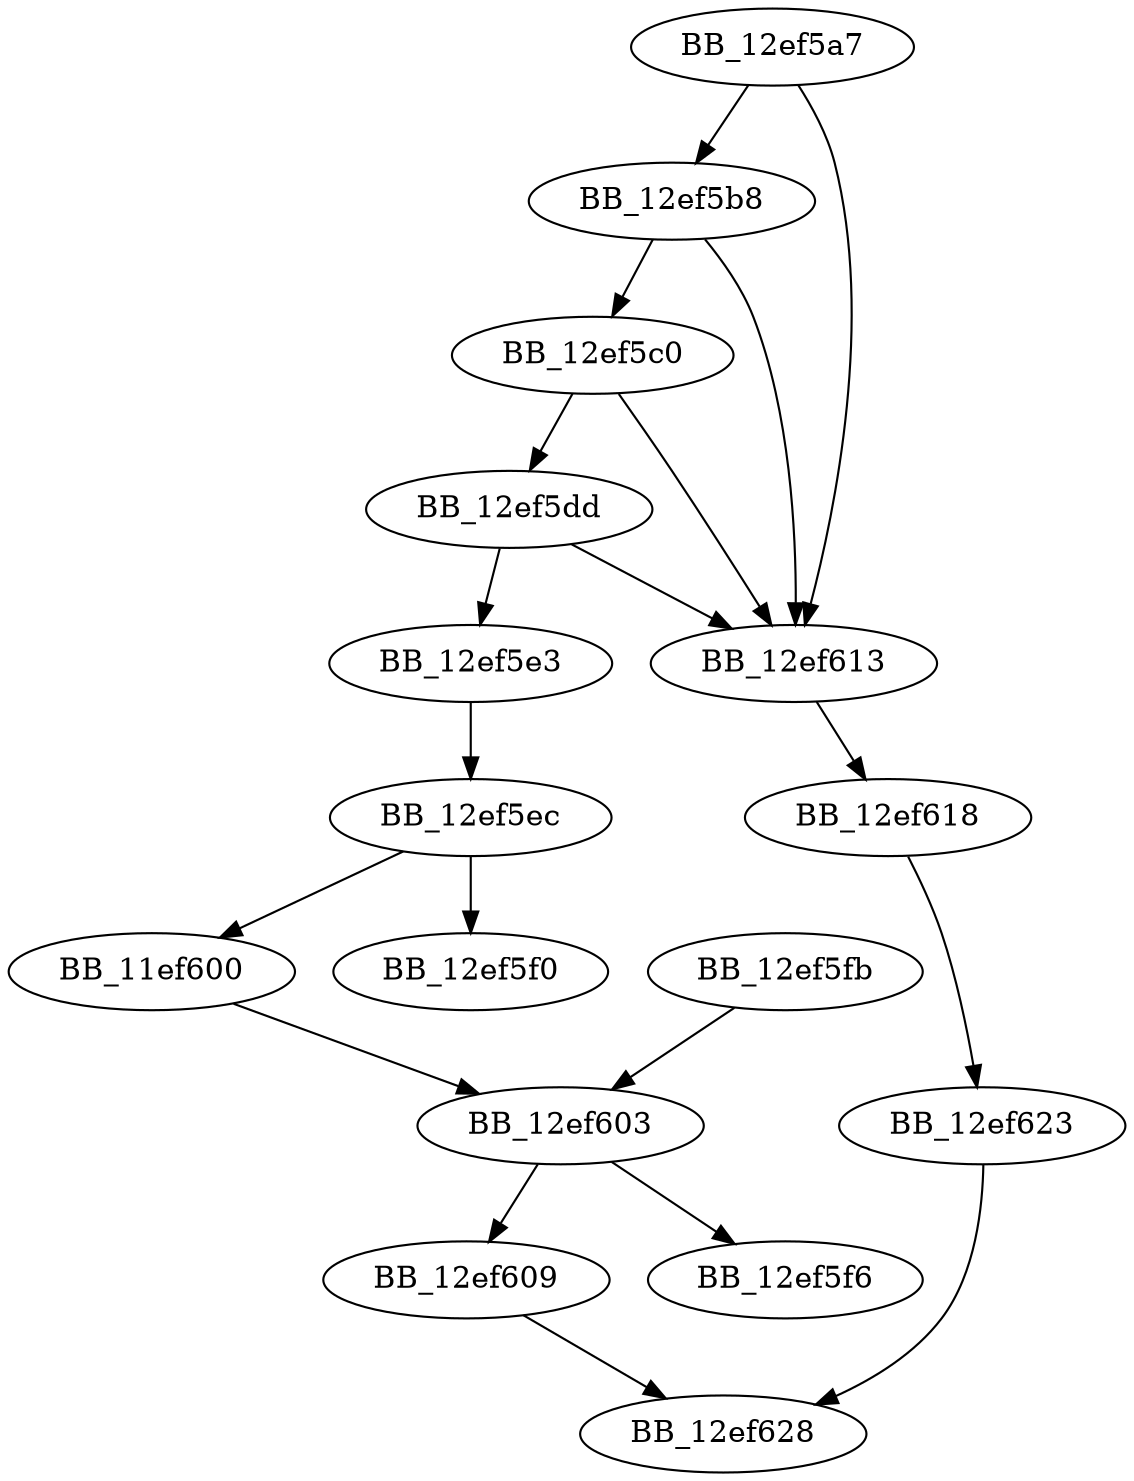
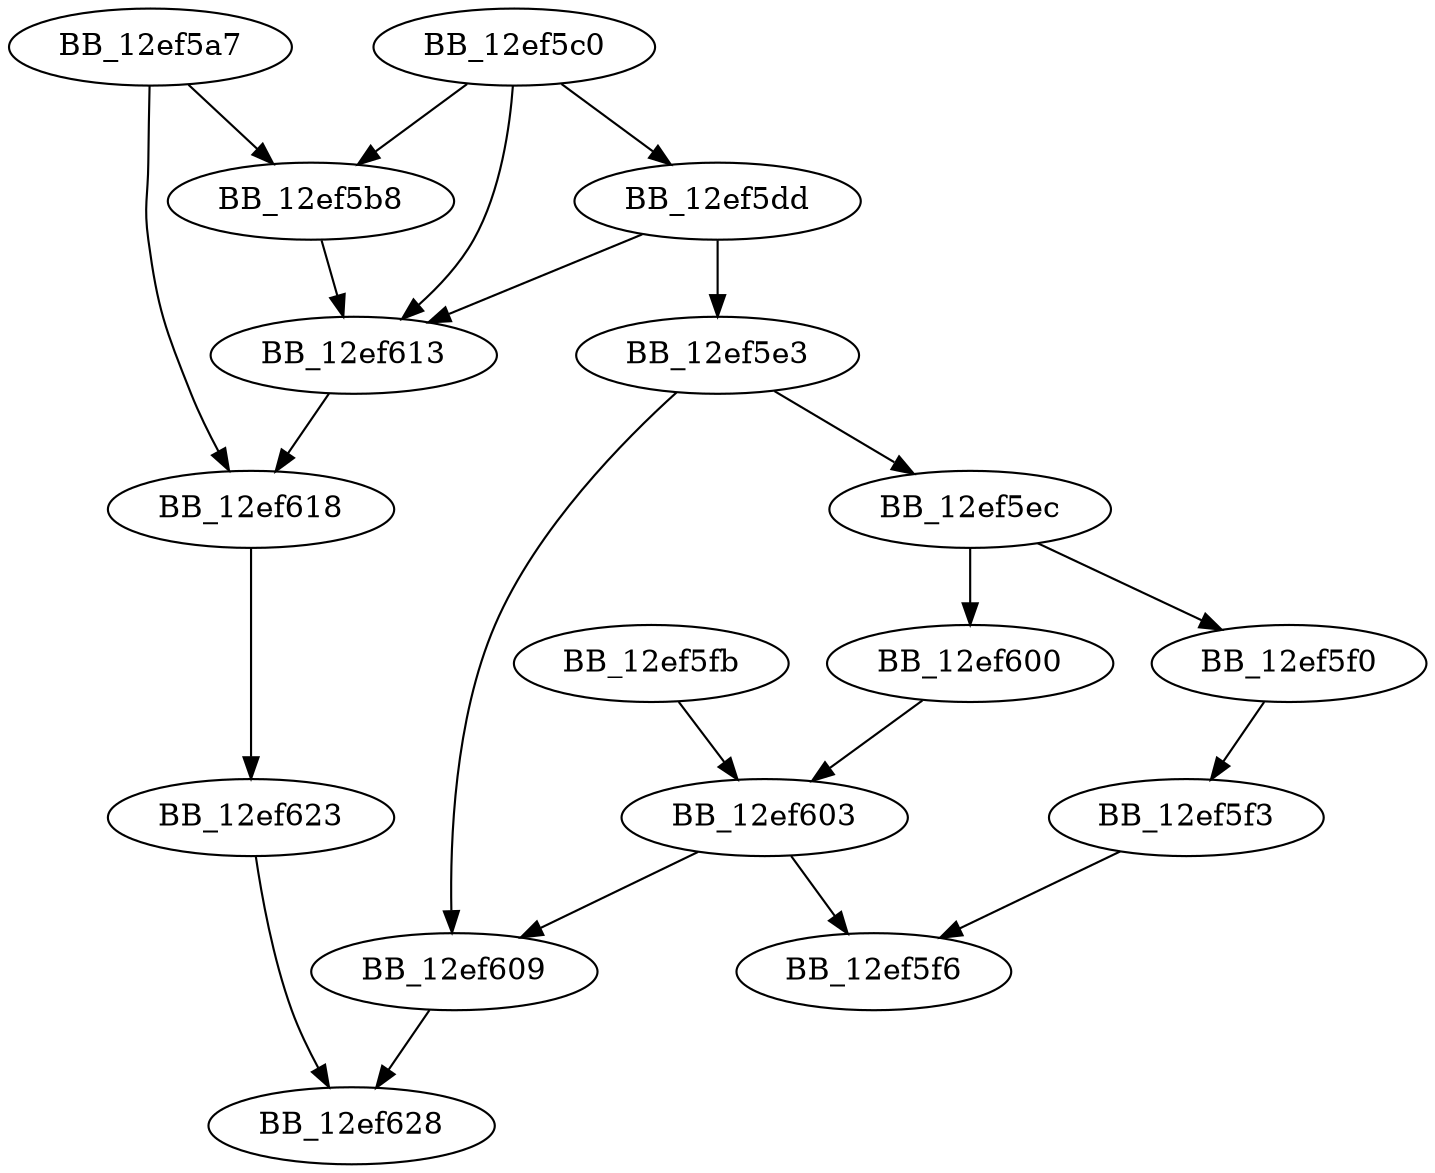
edge "BB_12ef5b8" -> "BB_12ef5c0": reversed
edge "BB_12ef5a7" -> "BB_12ef613": now "BB_12ef5a7" -> "BB_12ef618"
edge "BB_12ef5e3" -> "BB_12ef609": added
node "BB_12ef5f3": added
node "BB_11ef600": label "BB_11ef600" -> "BB_12ef600"
